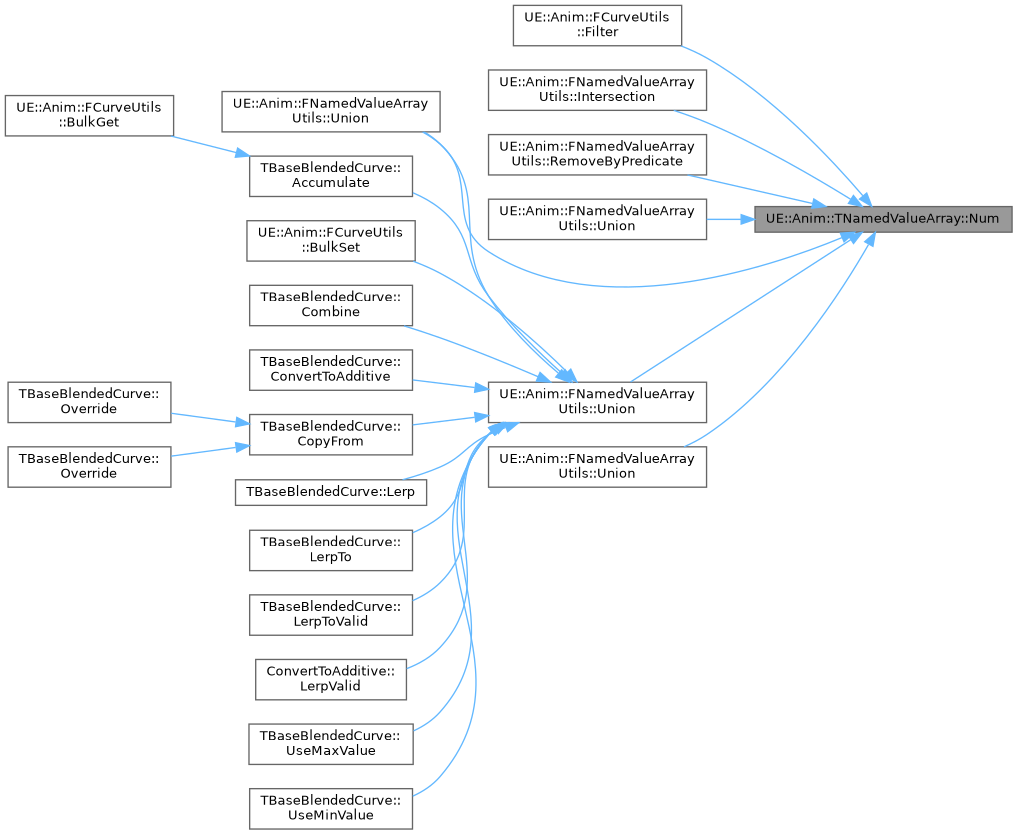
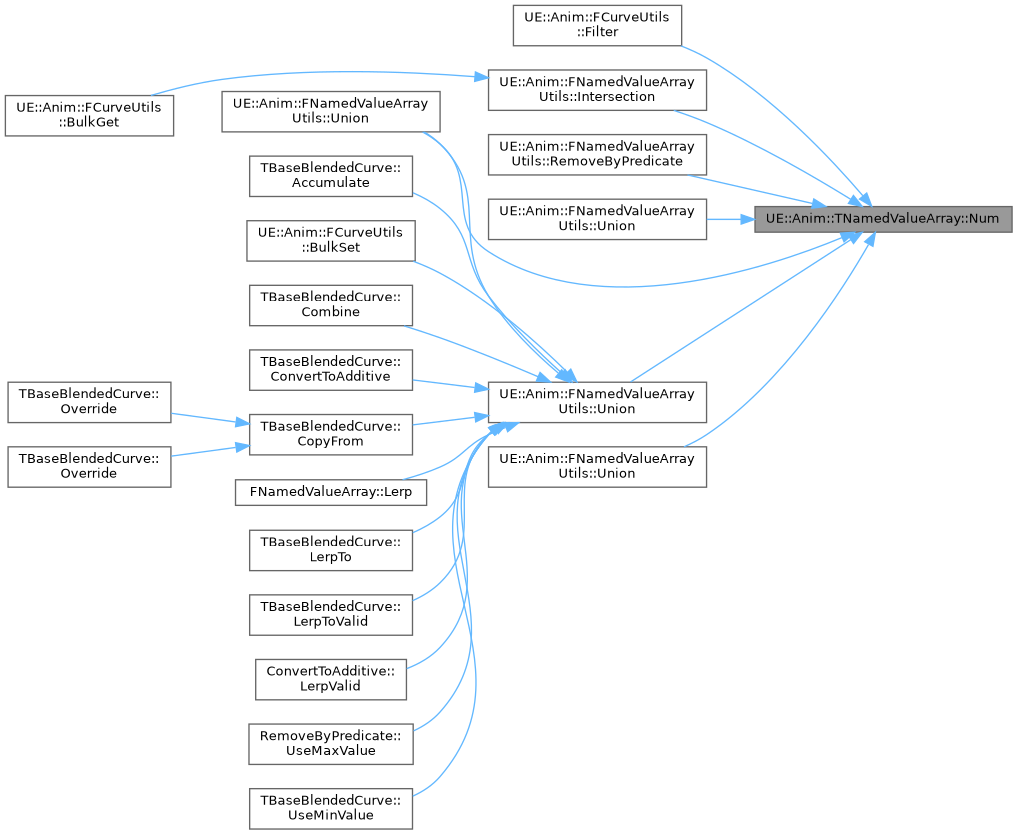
edge "UE::Anim::FCurveUtils ::BulkGet" -> "TBaseBlendedCurve:: Accumulate": now "UE::Anim::FCurveUtils ::BulkGet" -> "UE::Anim::FNamedValueArray Utils::Intersection"
node "TBaseBlendedCurve::Lerp": label "TBaseBlendedCurve::Lerp" -> "FNamedValueArray::Lerp"
node "TBaseBlendedCurve:: UseMaxValue": label "TBaseBlendedCurve:: UseMaxValue" -> "RemoveByPredicate:: UseMaxValue"
